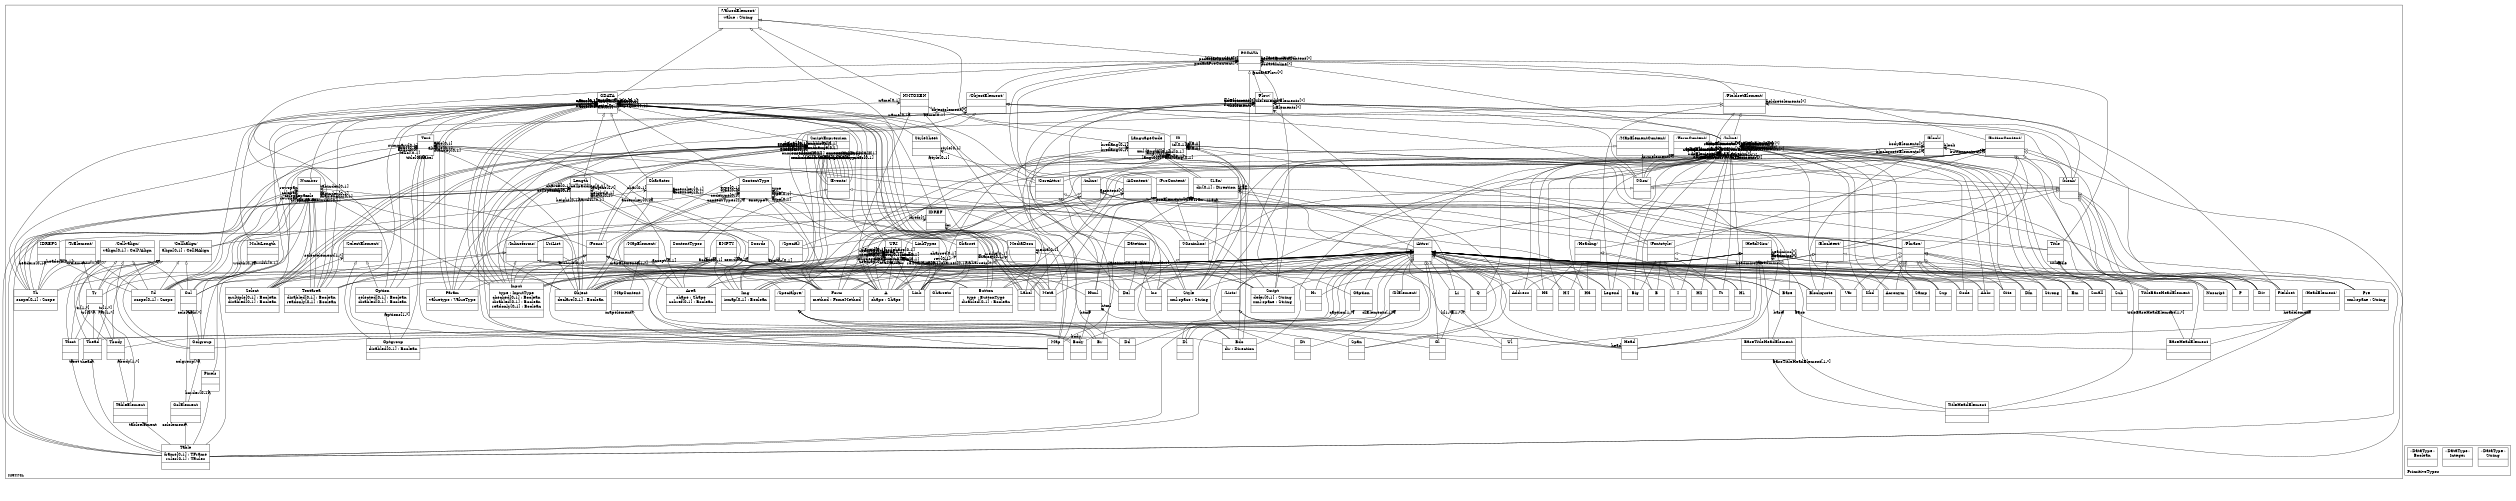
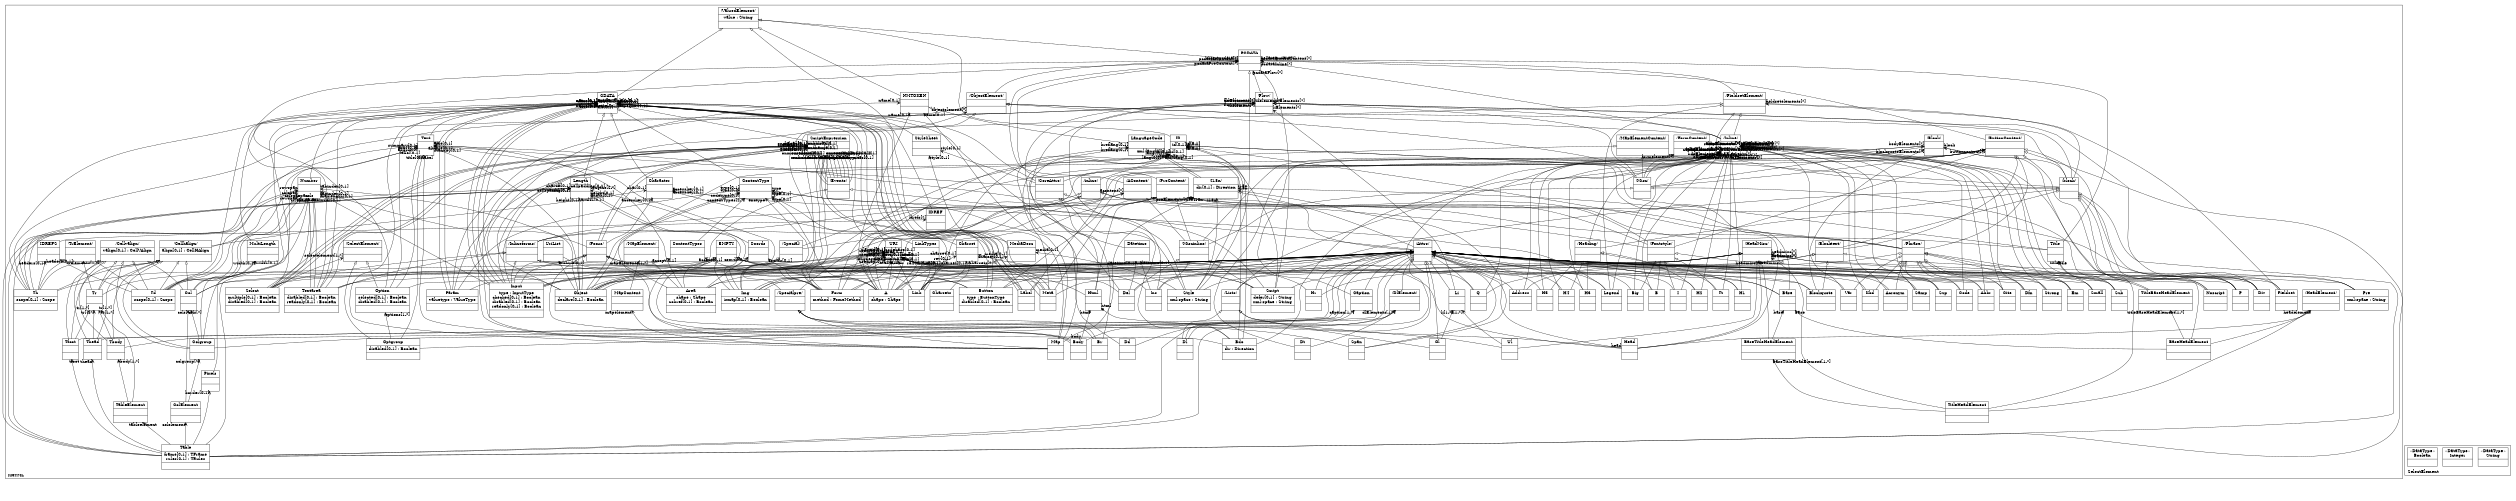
edge "Label" -> "IDREF": removed
cluster "PrimitiveTypes": label "PrimitiveTypes" -> "SelectElement"
